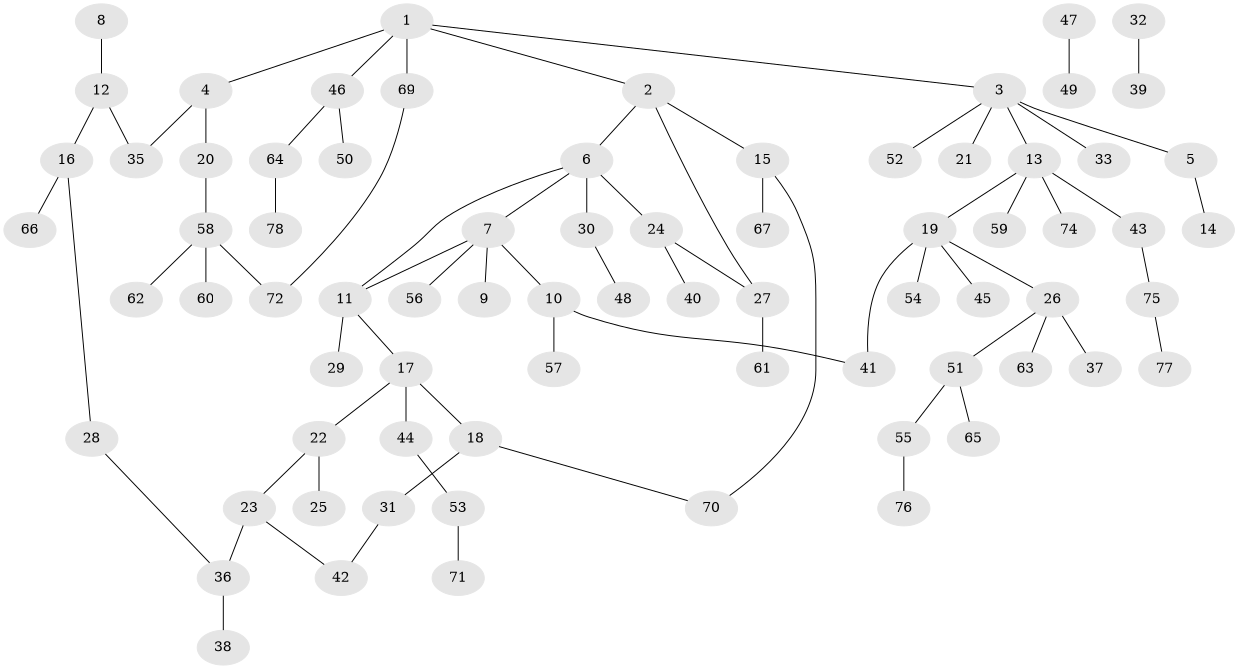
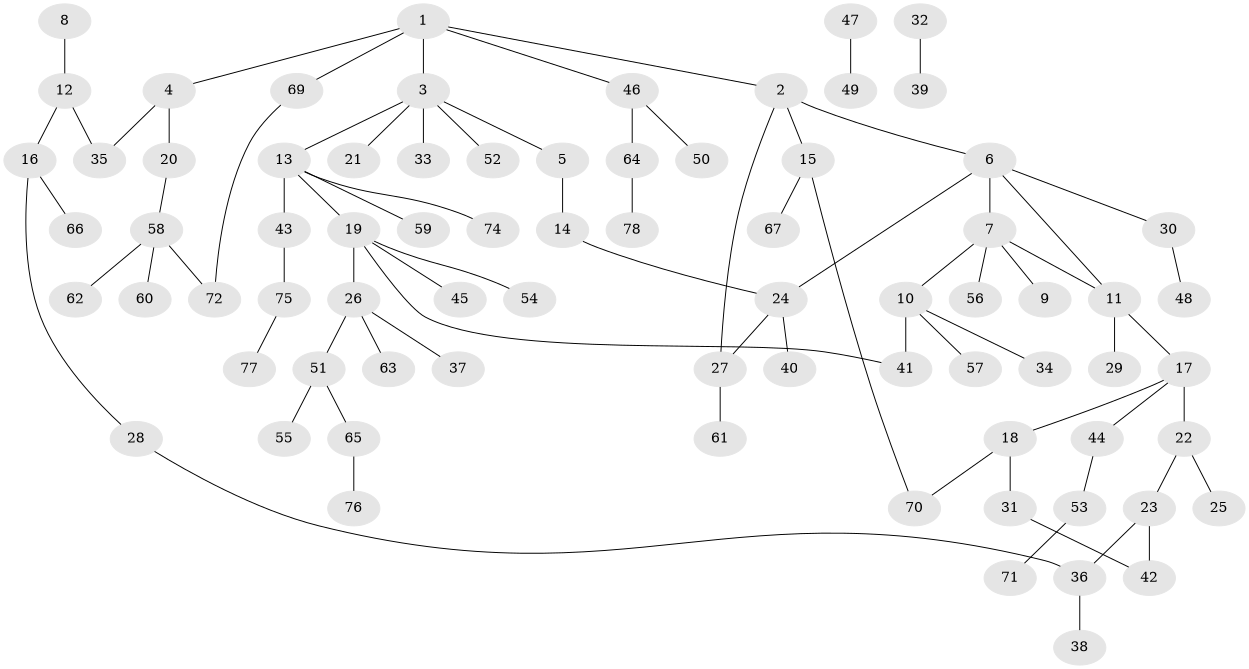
edge "14" -- "24": added
node "34": added
edge "55" -- "76": now "65" -- "76"
